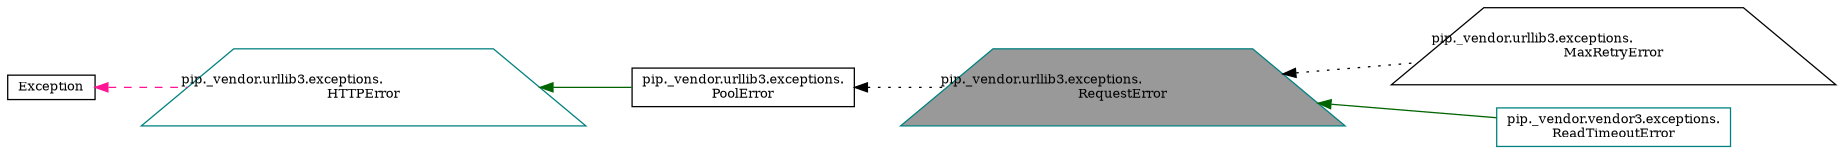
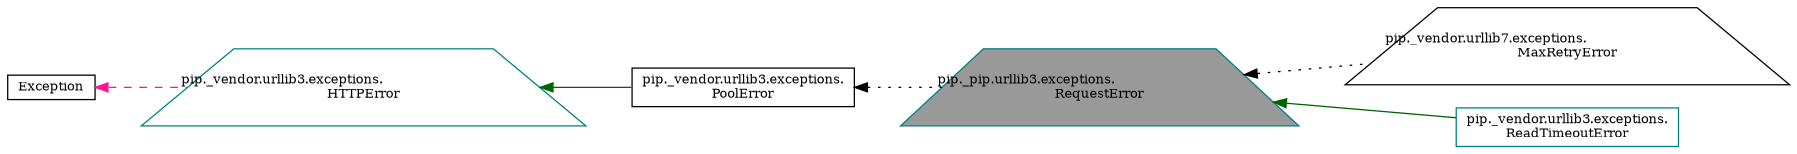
node "pip._vendor.urllib3.exceptions. MaxRetryError": label "pip._vendor.urllib3.exceptions. MaxRetryError" -> "pip._vendor.urllib7.exceptions. MaxRetryError"
node "pip._vendor.urllib3.exceptions. RequestError": label "pip._vendor.urllib3.exceptions. RequestError" -> "pip._pip.urllib3.exceptions. RequestError"
node "pip._vendor.vendor3.exceptions. ReadTimeoutError": label "pip._vendor.vendor3.exceptions. ReadTimeoutError" -> "pip._vendor.urllib3.exceptions. ReadTimeoutError"
